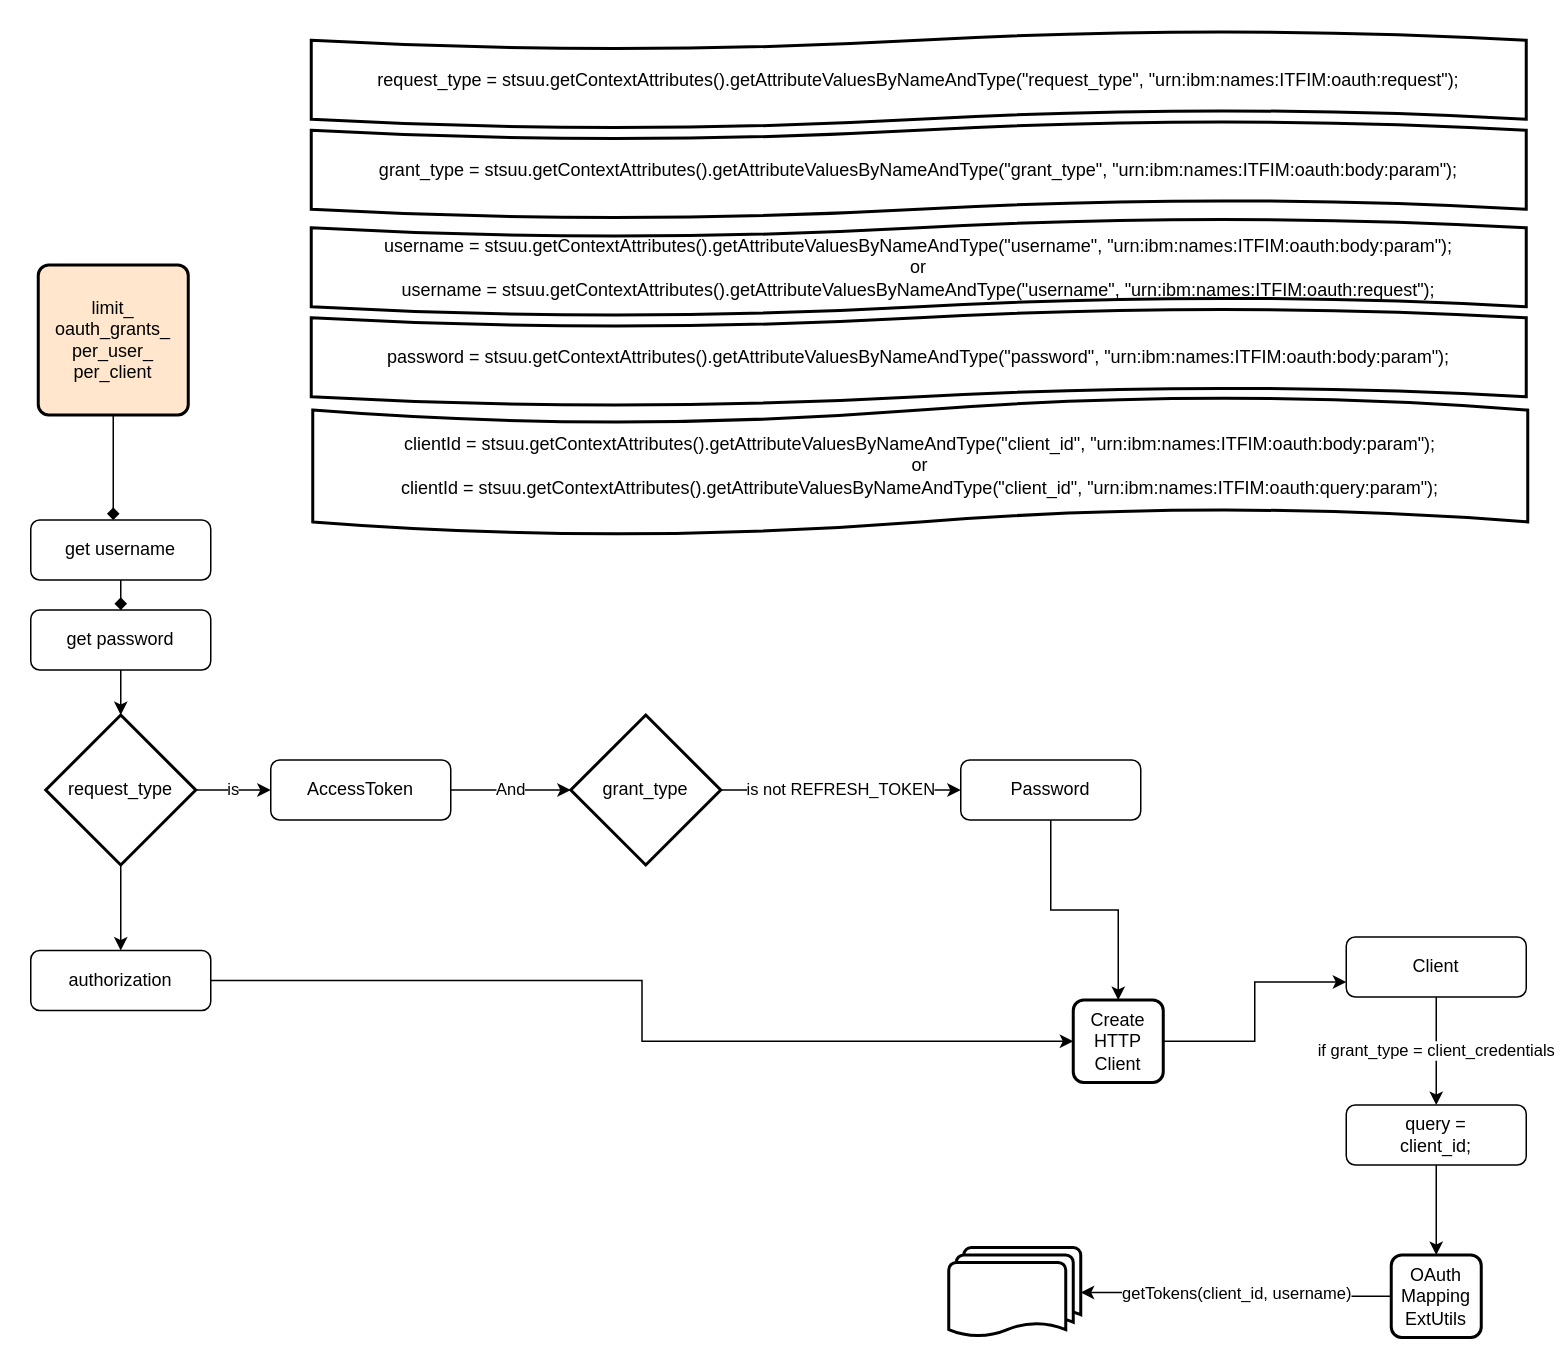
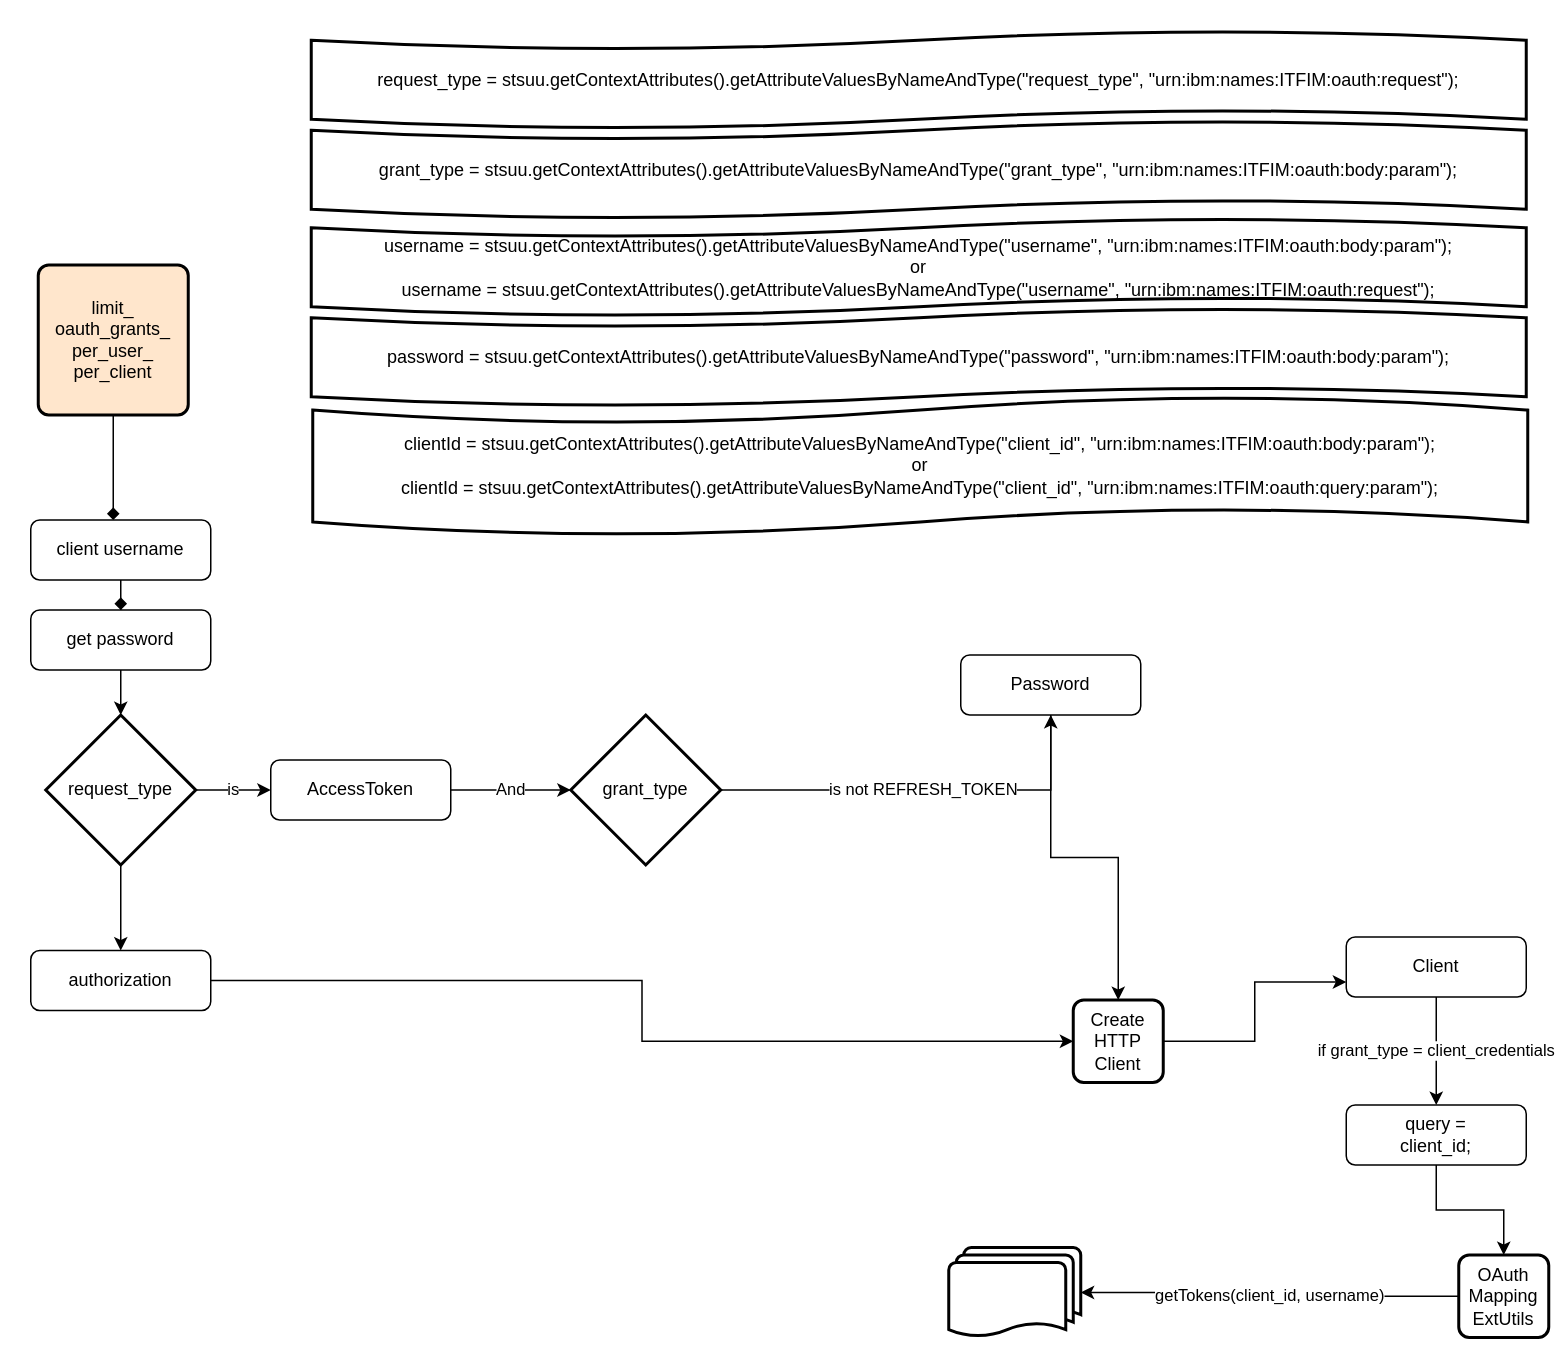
node "get username": label "get username" -> "client username"
node "Password": moved (1051, 790) -> (1051, 685)
node "OAuth Mapping ExtUtils": moved (1436, 1296) -> (1504, 1296)
